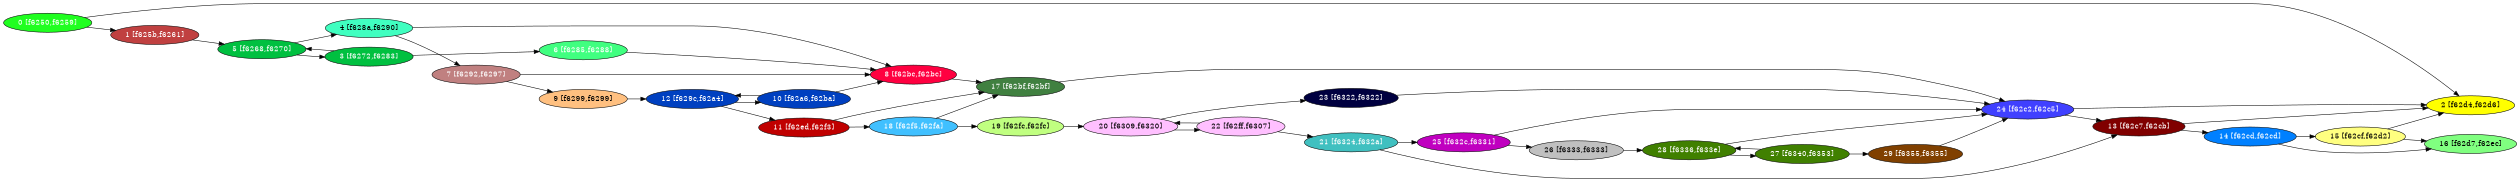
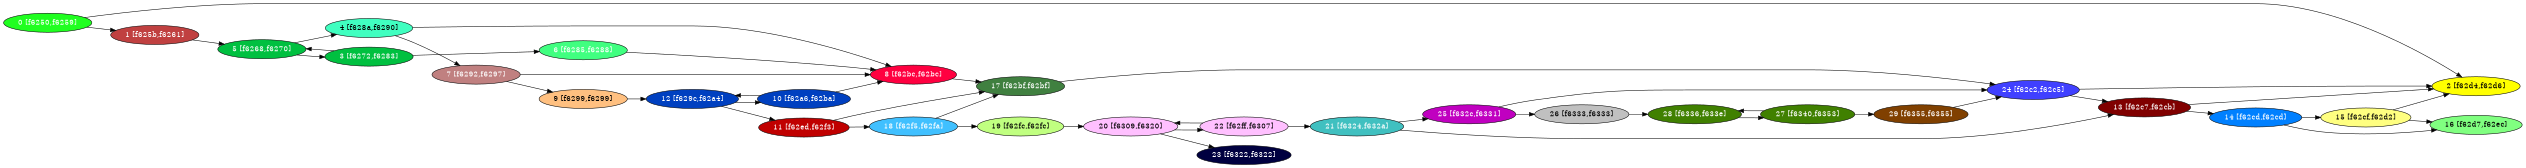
edge "23 [f6322,f6322]" -> "24 [f62c2,f62c5]": removed
edge "28 [f6336,f633e]" -> "24 [f62c2,f62c5]": removed
